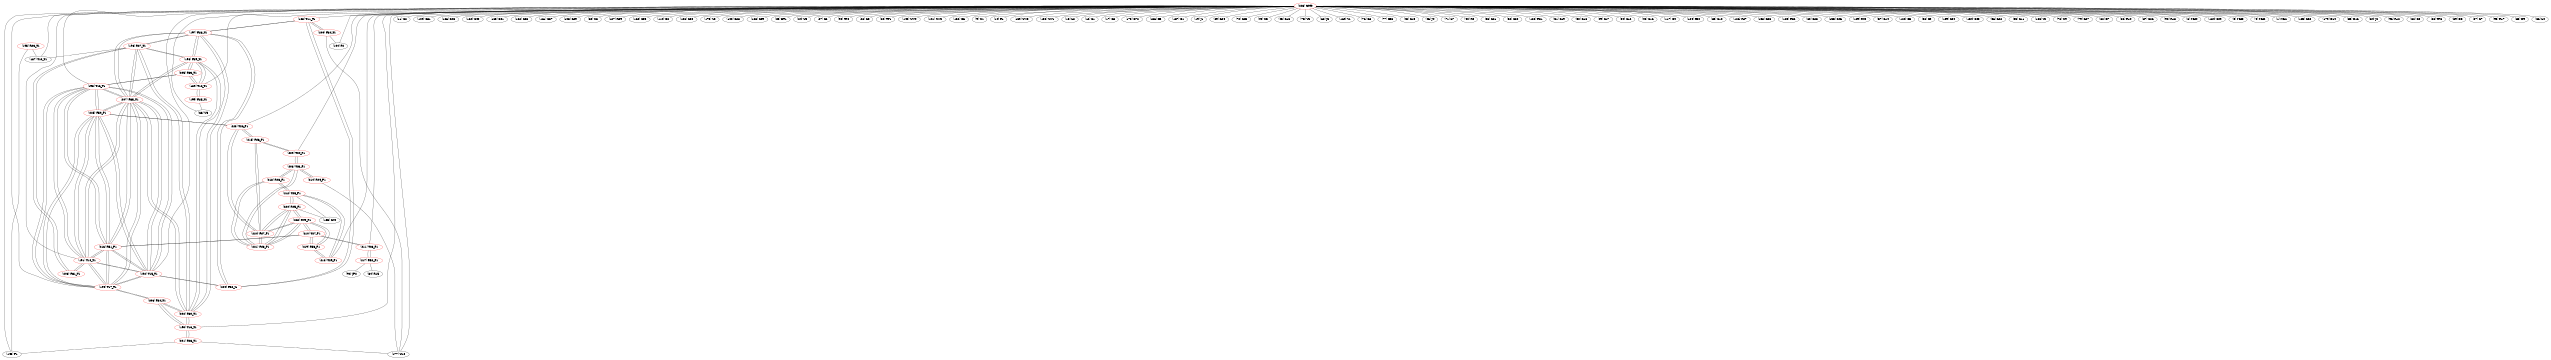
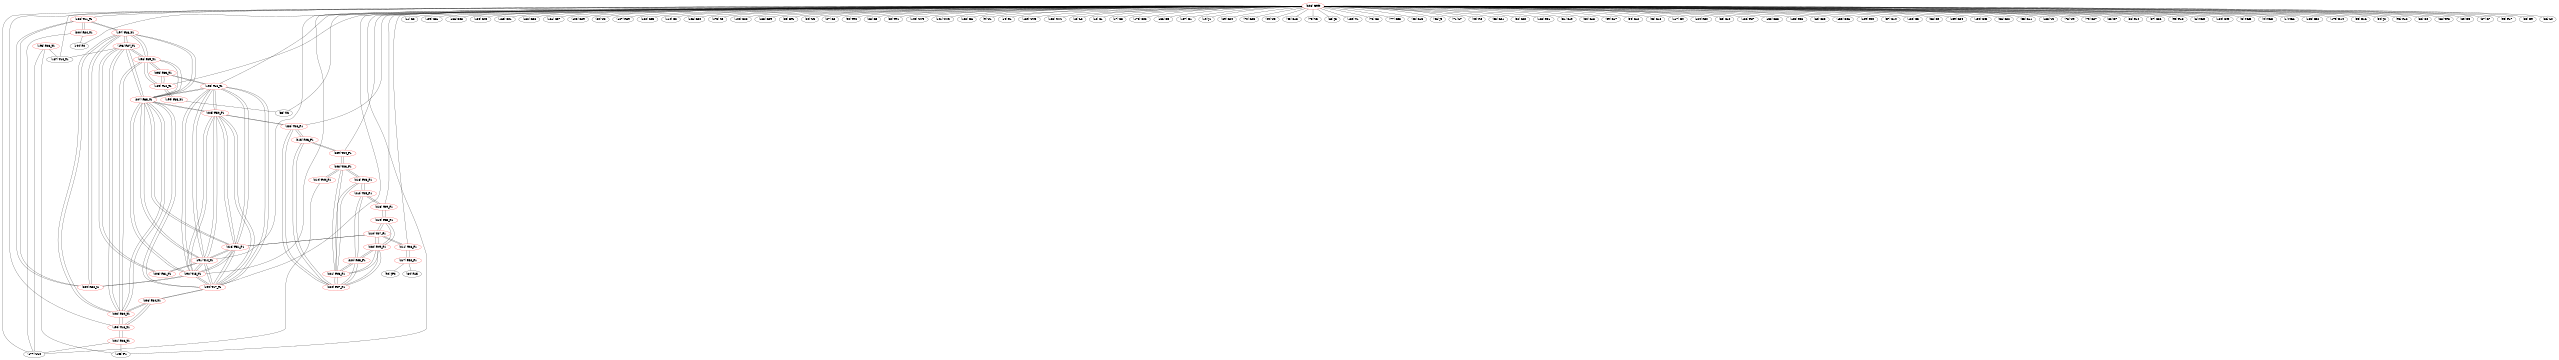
node "(173) C72": label "(173) C72" -> "(173) C42"
edge "(195) R23_T1" -- "(177) U10": added
node "(153) C44": removed
